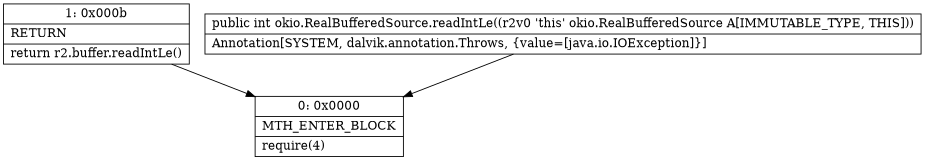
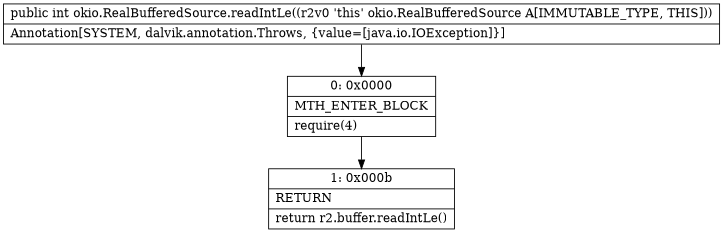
edge "1: 0x000b" -> "0: 0x0000": reversed
